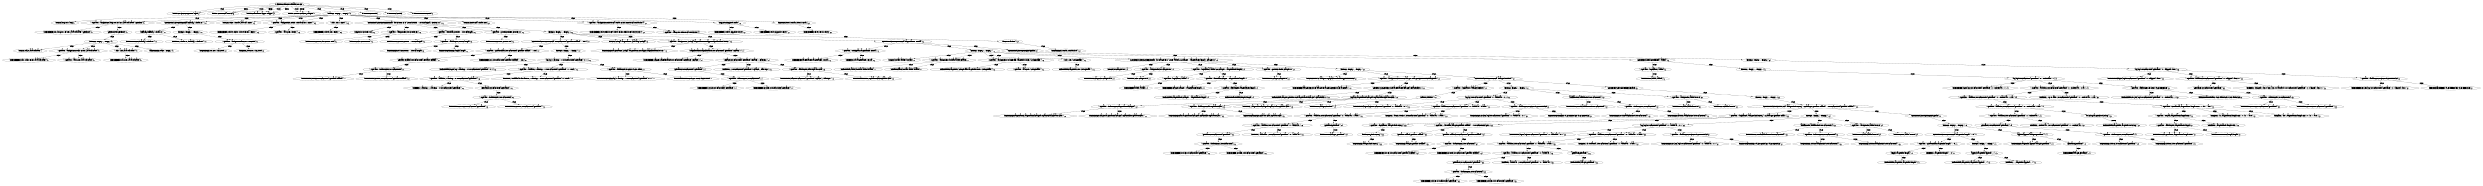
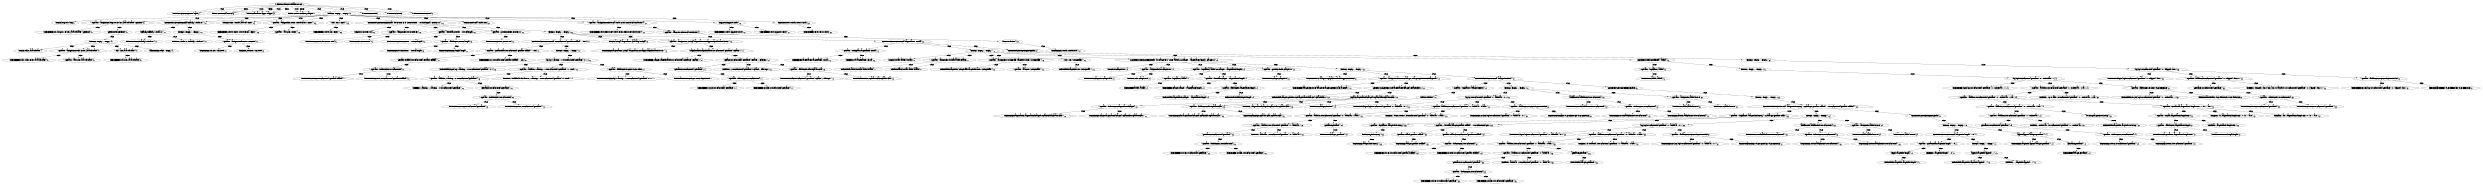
edge "(isDirectory,isDirectory())" -> "(IDENTIFIER,atarget,isDirectory())": label "AST: " -> "DDG: "
